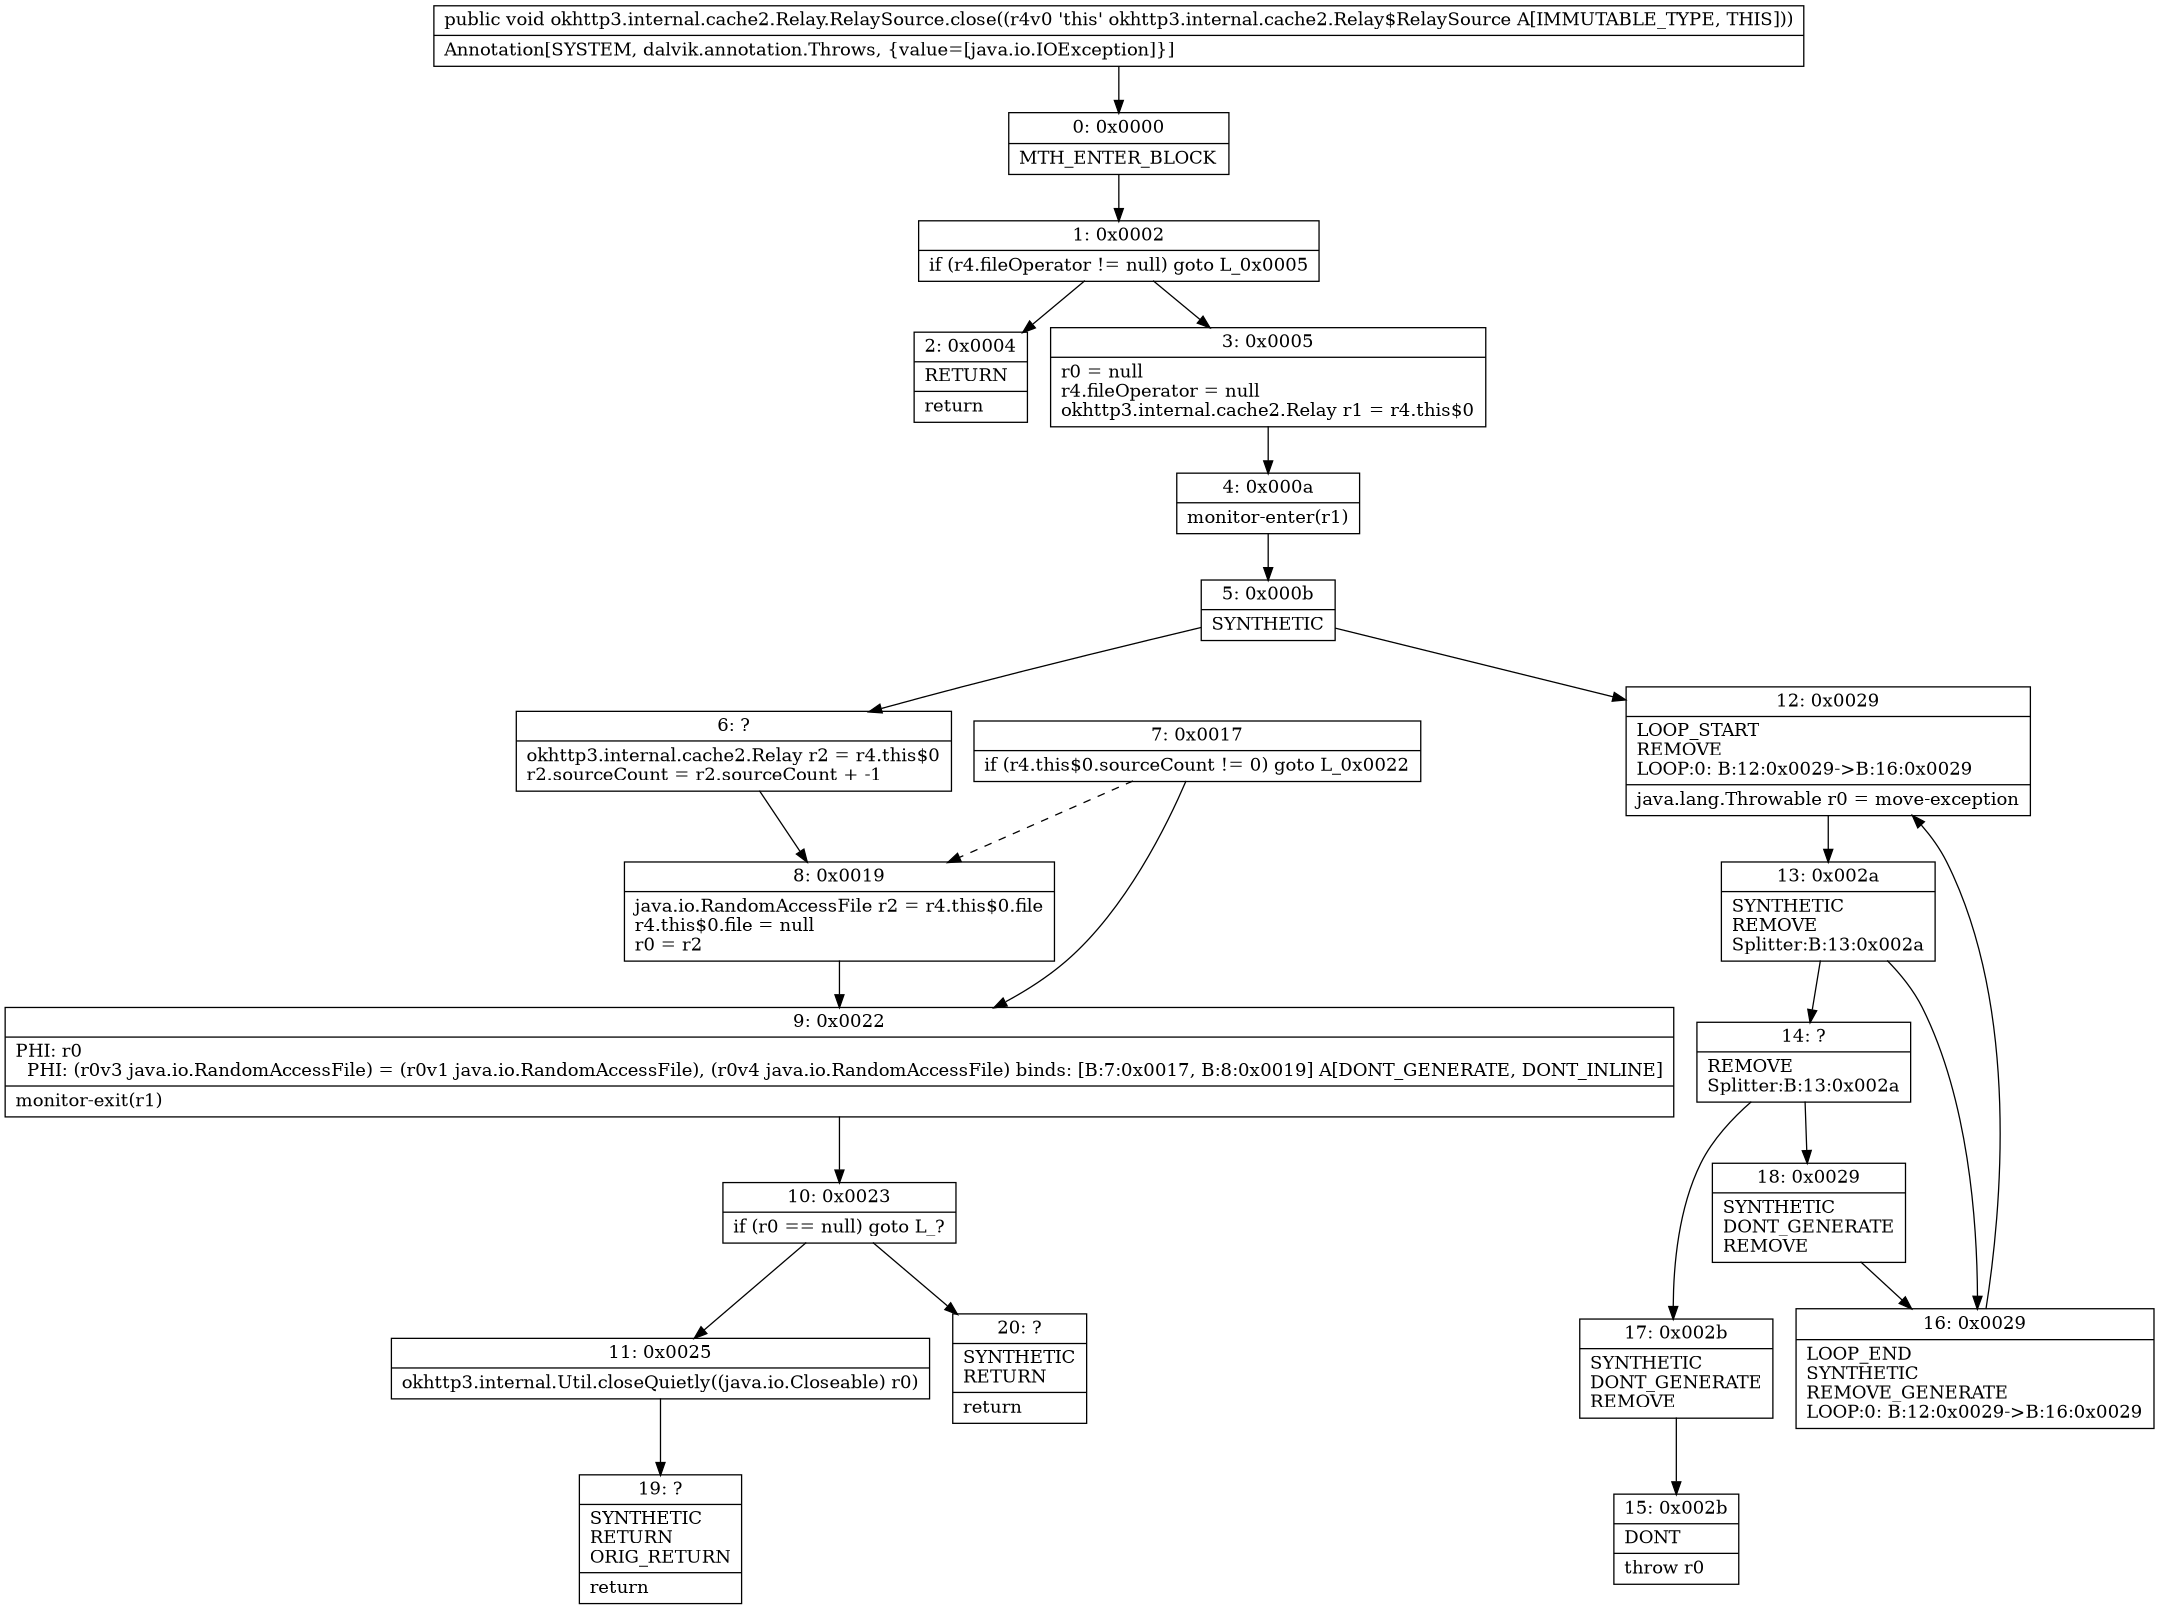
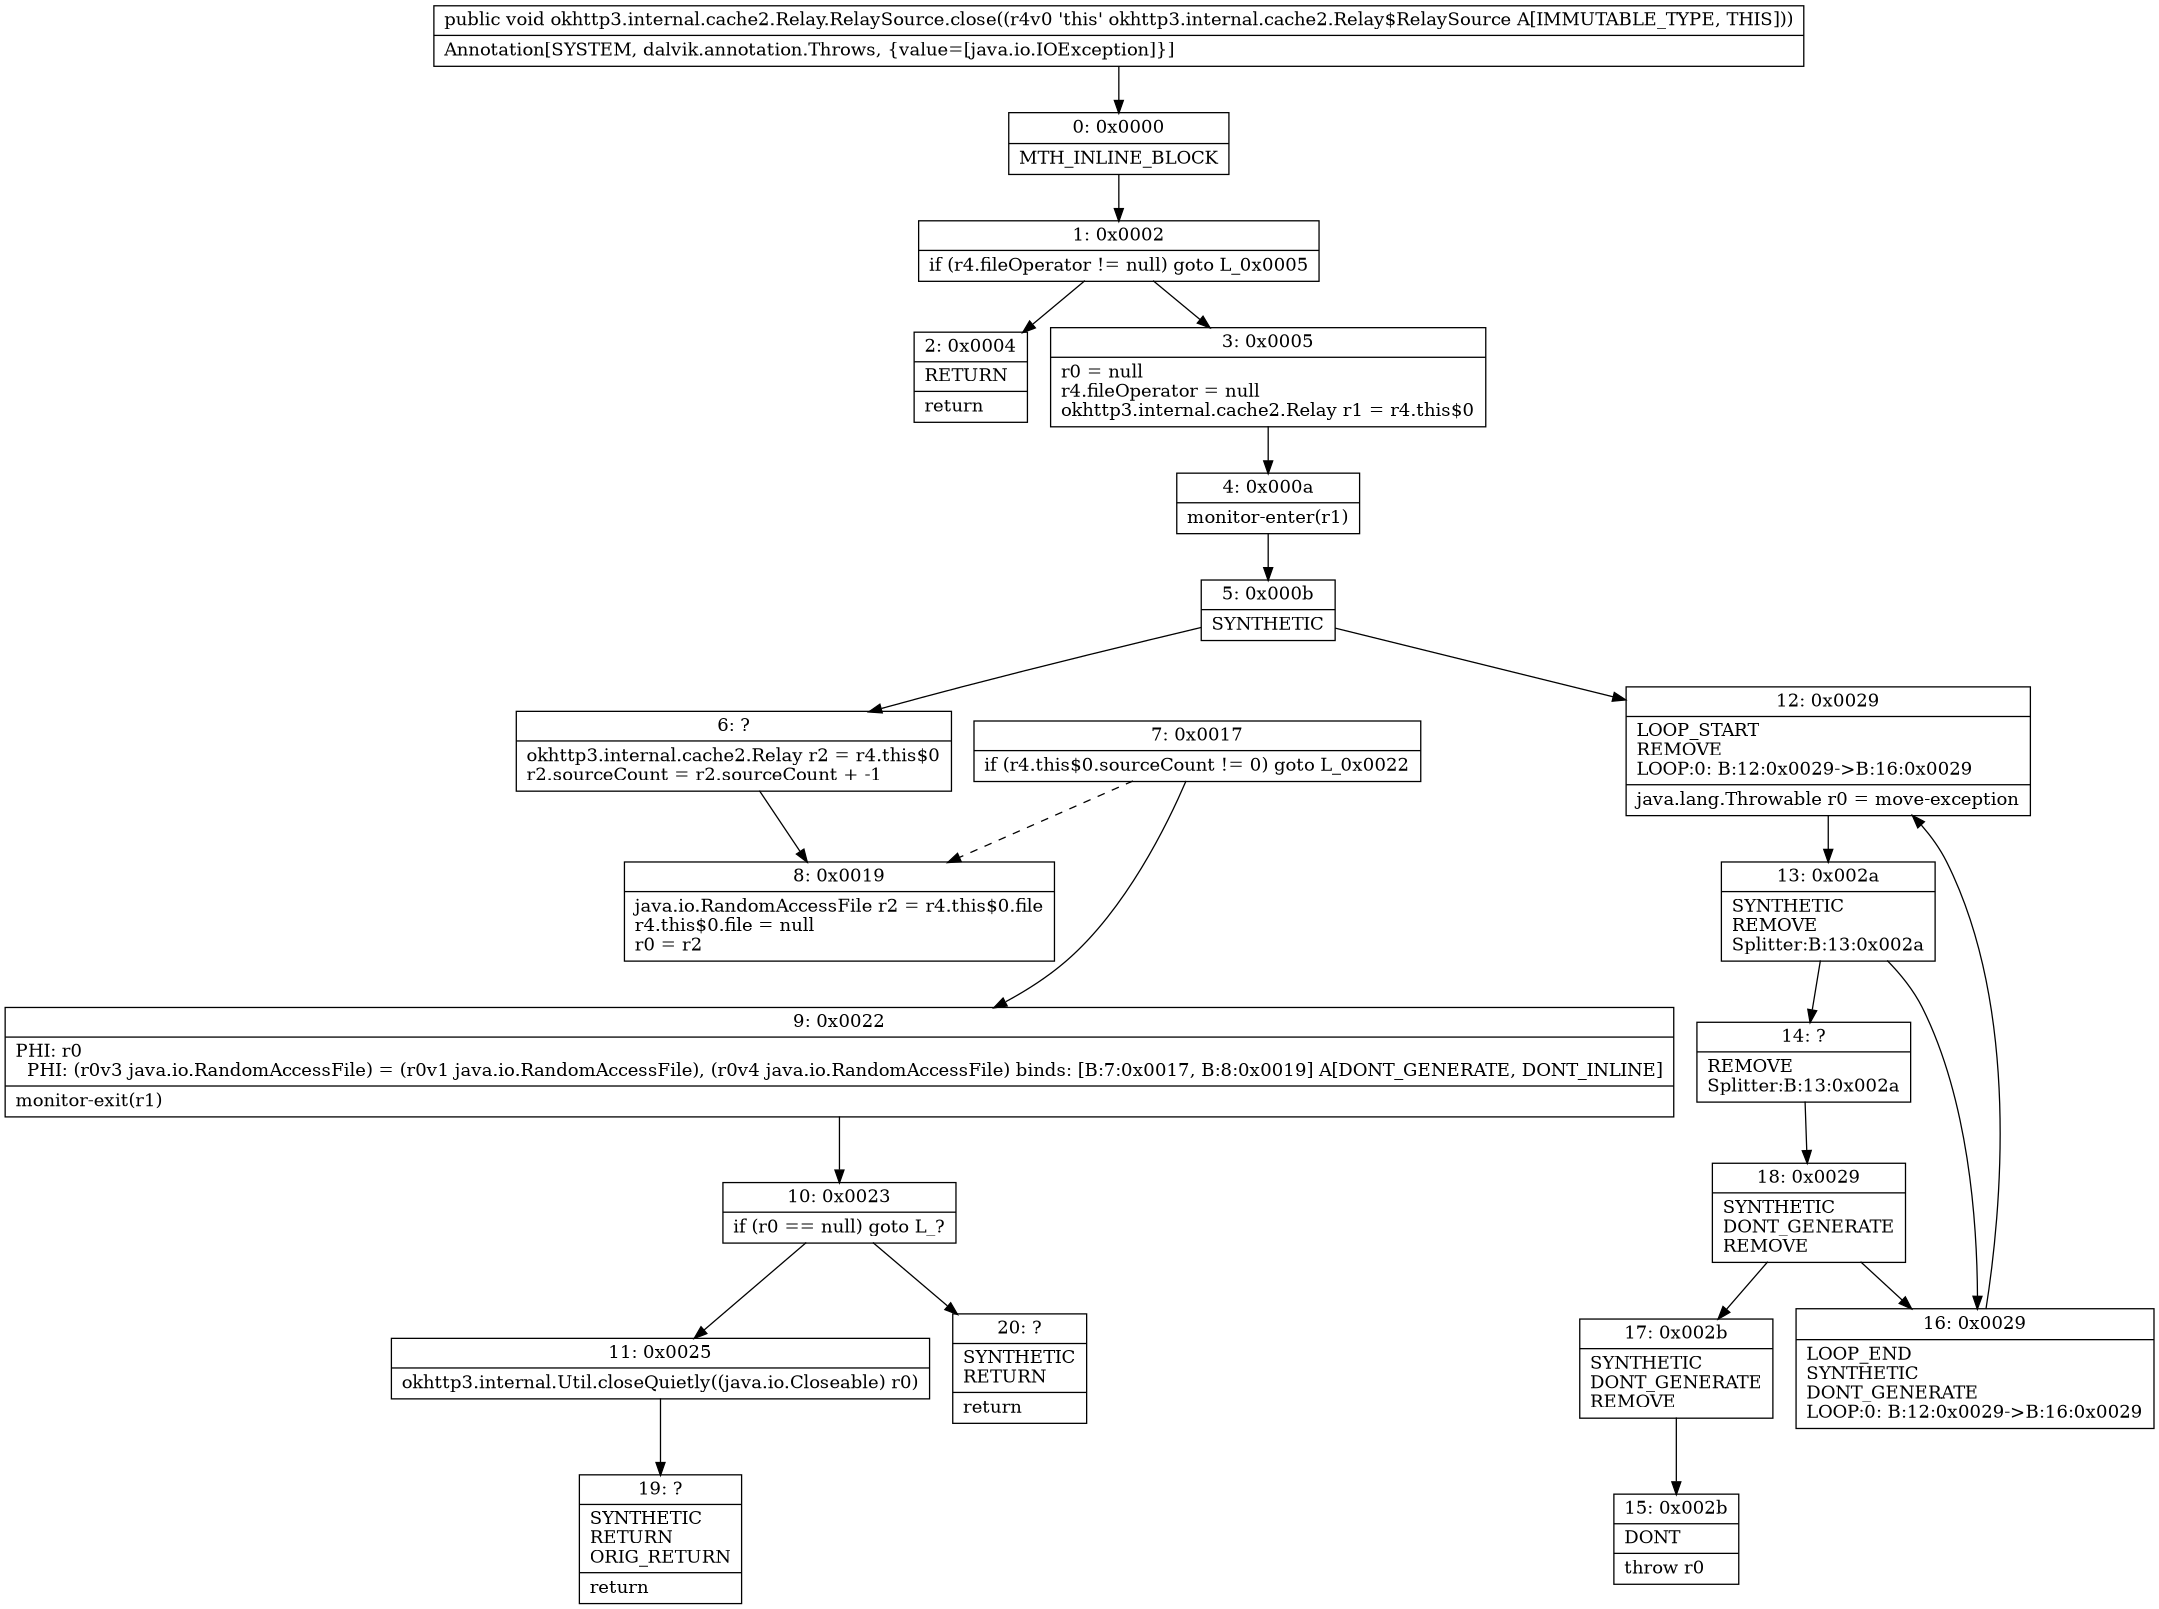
node "0: 0x0000": text "MTH_ENTER_BLOCK" -> "MTH_INLINE_BLOCK"
edge "8: 0x0019" -> "9: 0x0022": removed
edge "14: ?" -> "17: 0x002b": now "18: 0x0029" -> "17: 0x002b"
node "16: 0x0029": text "REMOVE_GENERATE" -> "DONT_GENERATE"
